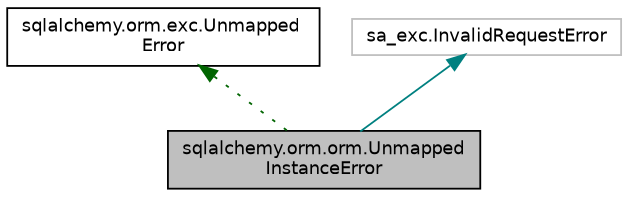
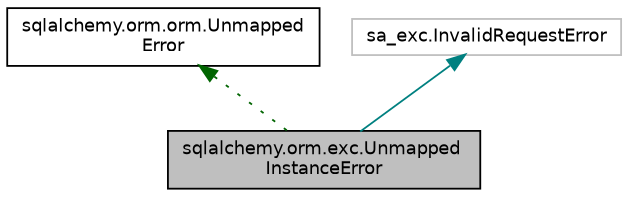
node "sqlalchemy.orm.exc.Unmapped Error": label "sqlalchemy.orm.exc.Unmapped Error" -> "sqlalchemy.orm.orm.Unmapped Error"
node "sqlalchemy.orm.orm.Unmapped InstanceError": label "sqlalchemy.orm.orm.Unmapped InstanceError" -> "sqlalchemy.orm.exc.Unmapped InstanceError"
